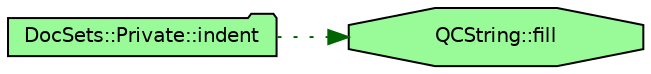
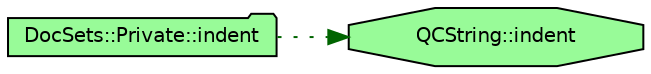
node "QCString::fill": label "QCString::fill" -> "QCString::indent"
